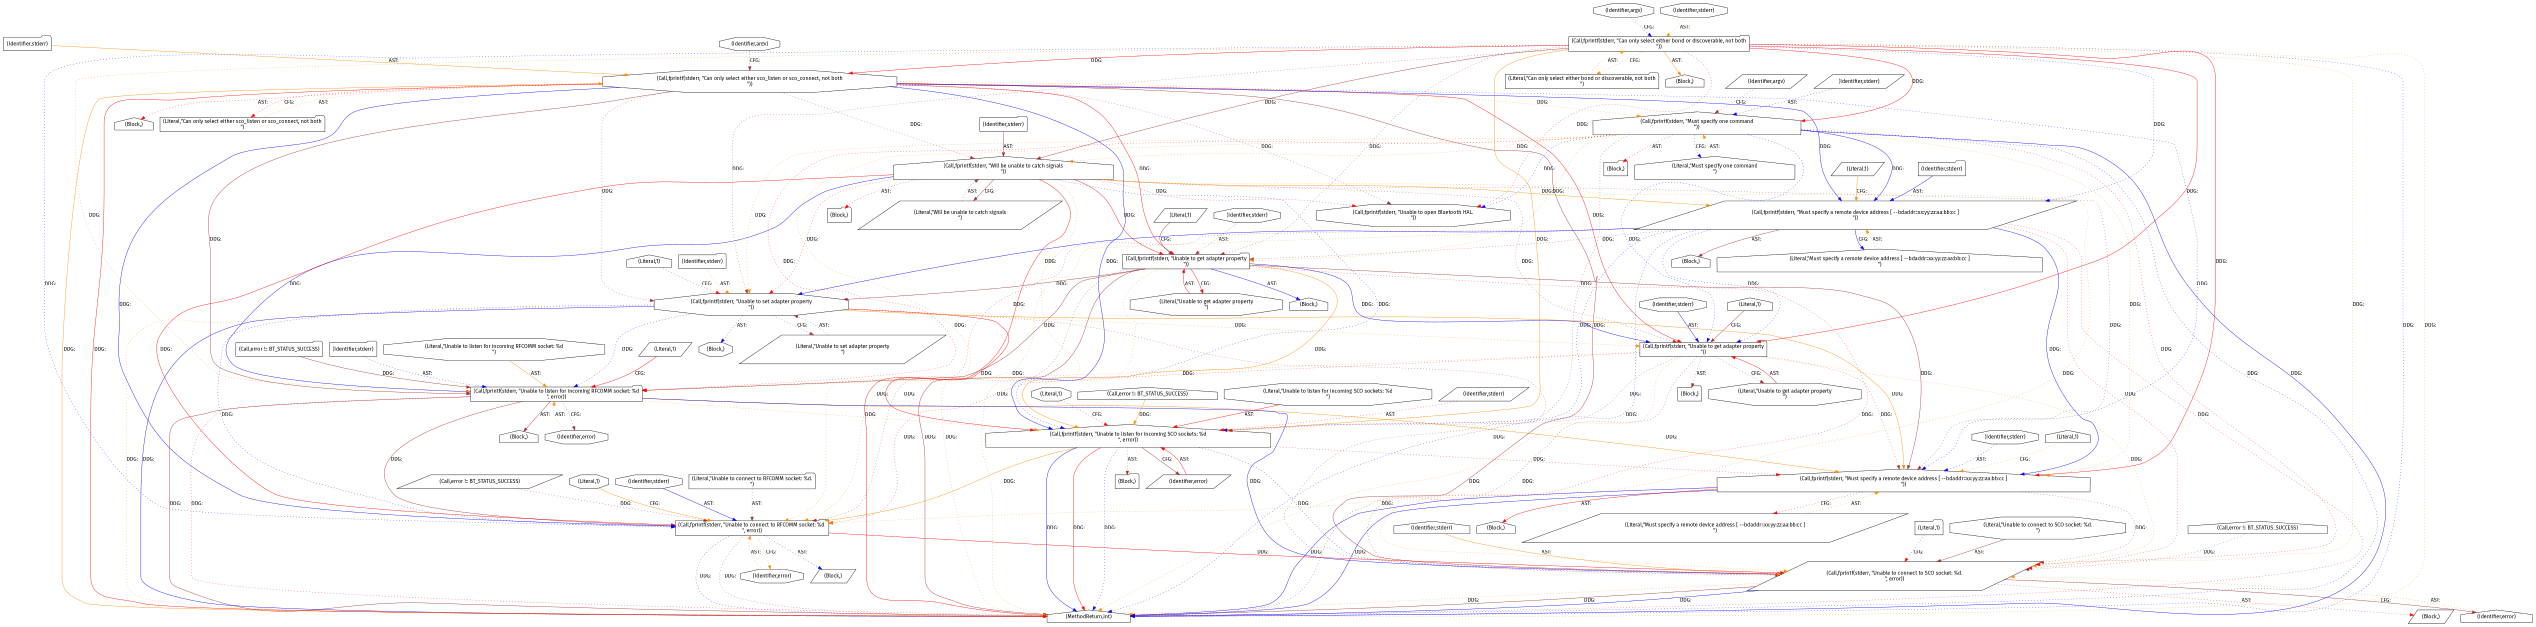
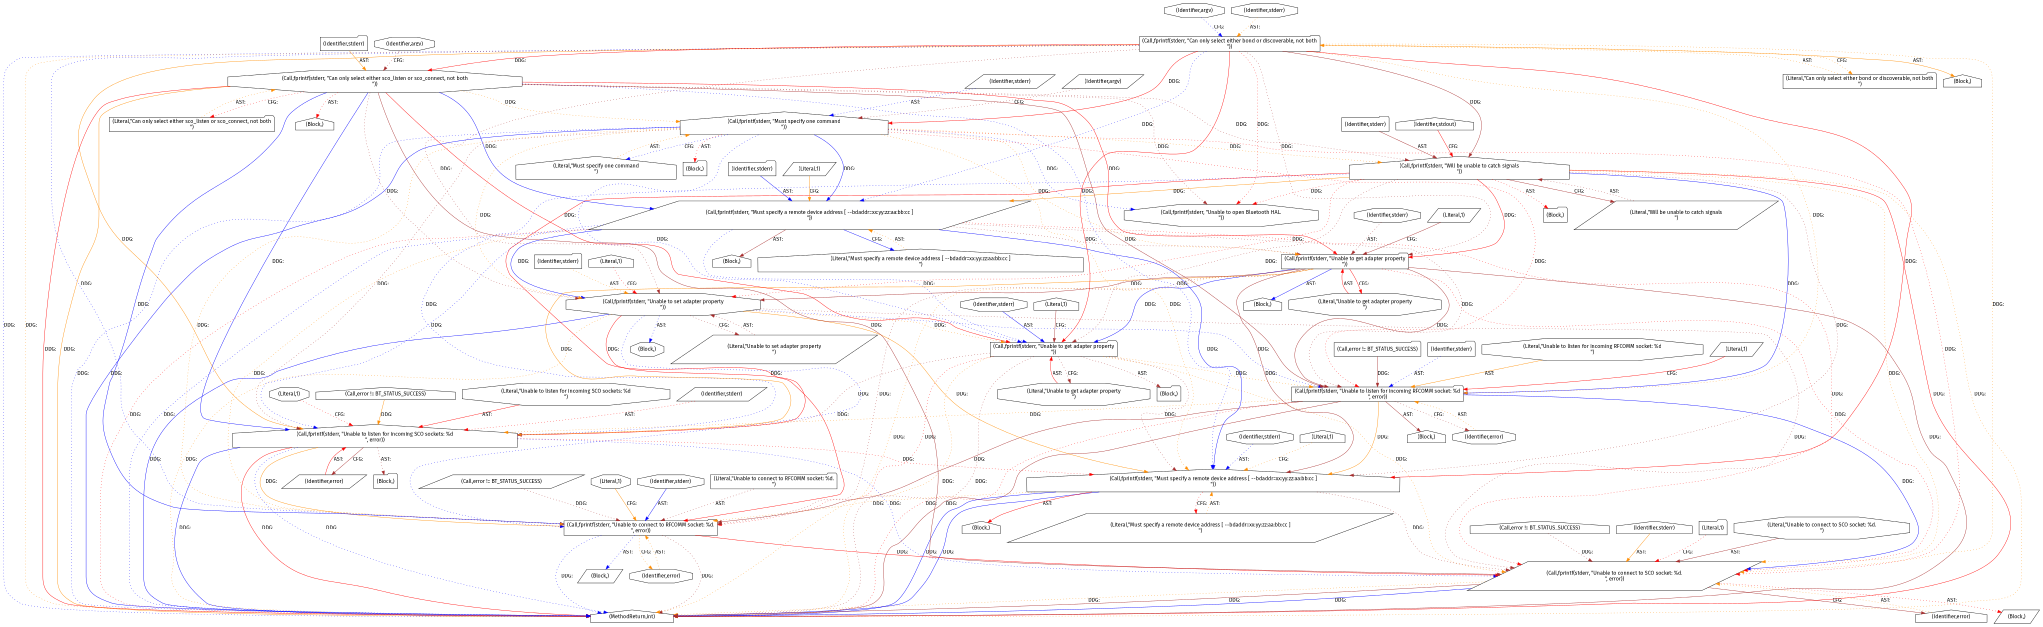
node "(Identifier,stdout)": added
